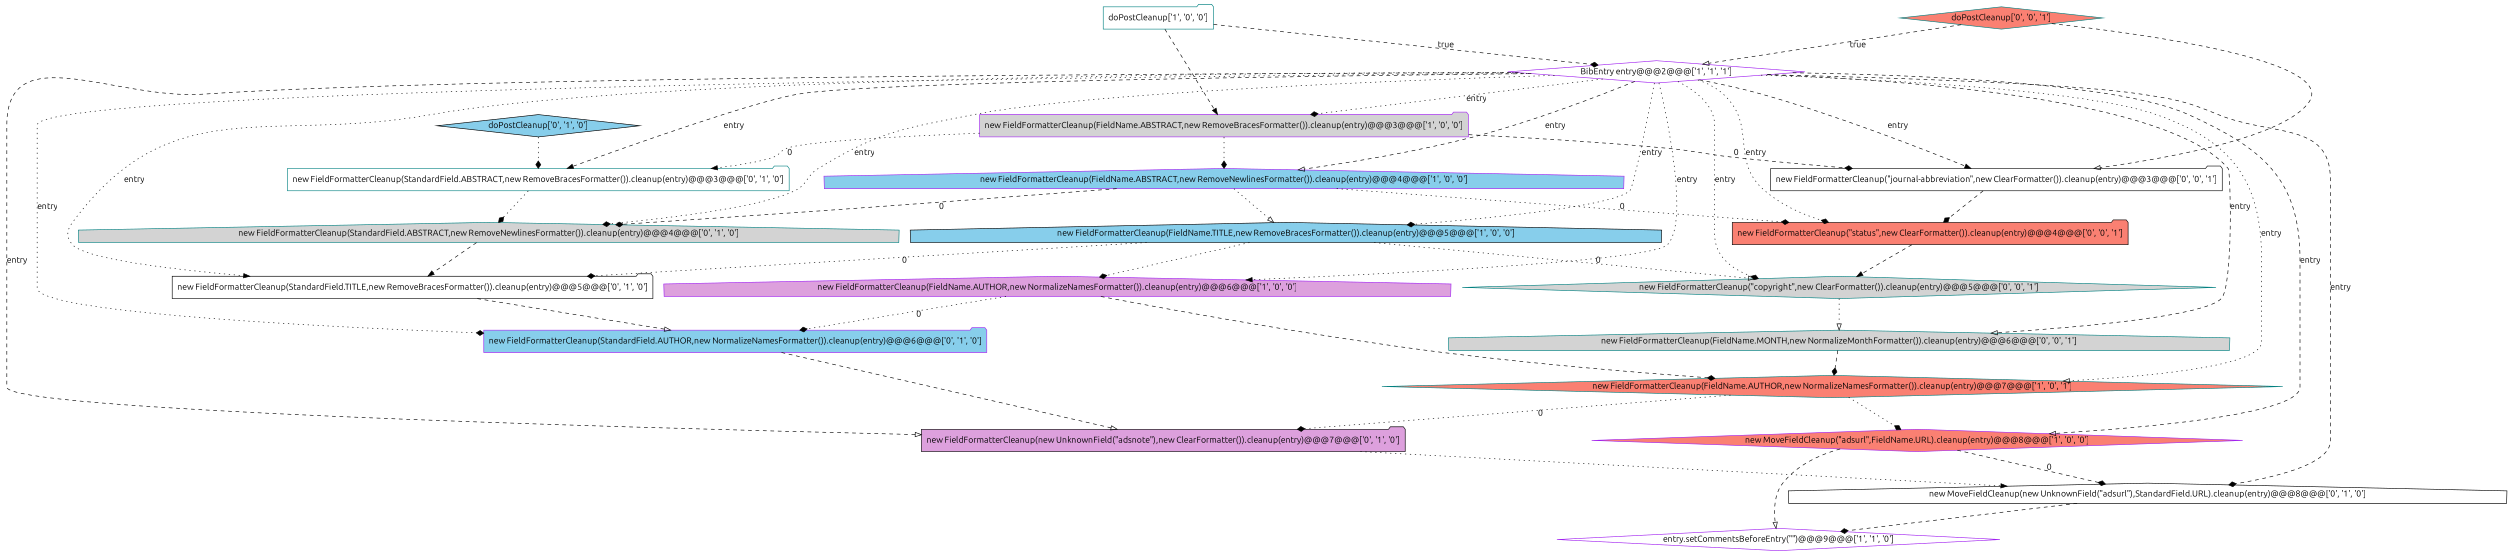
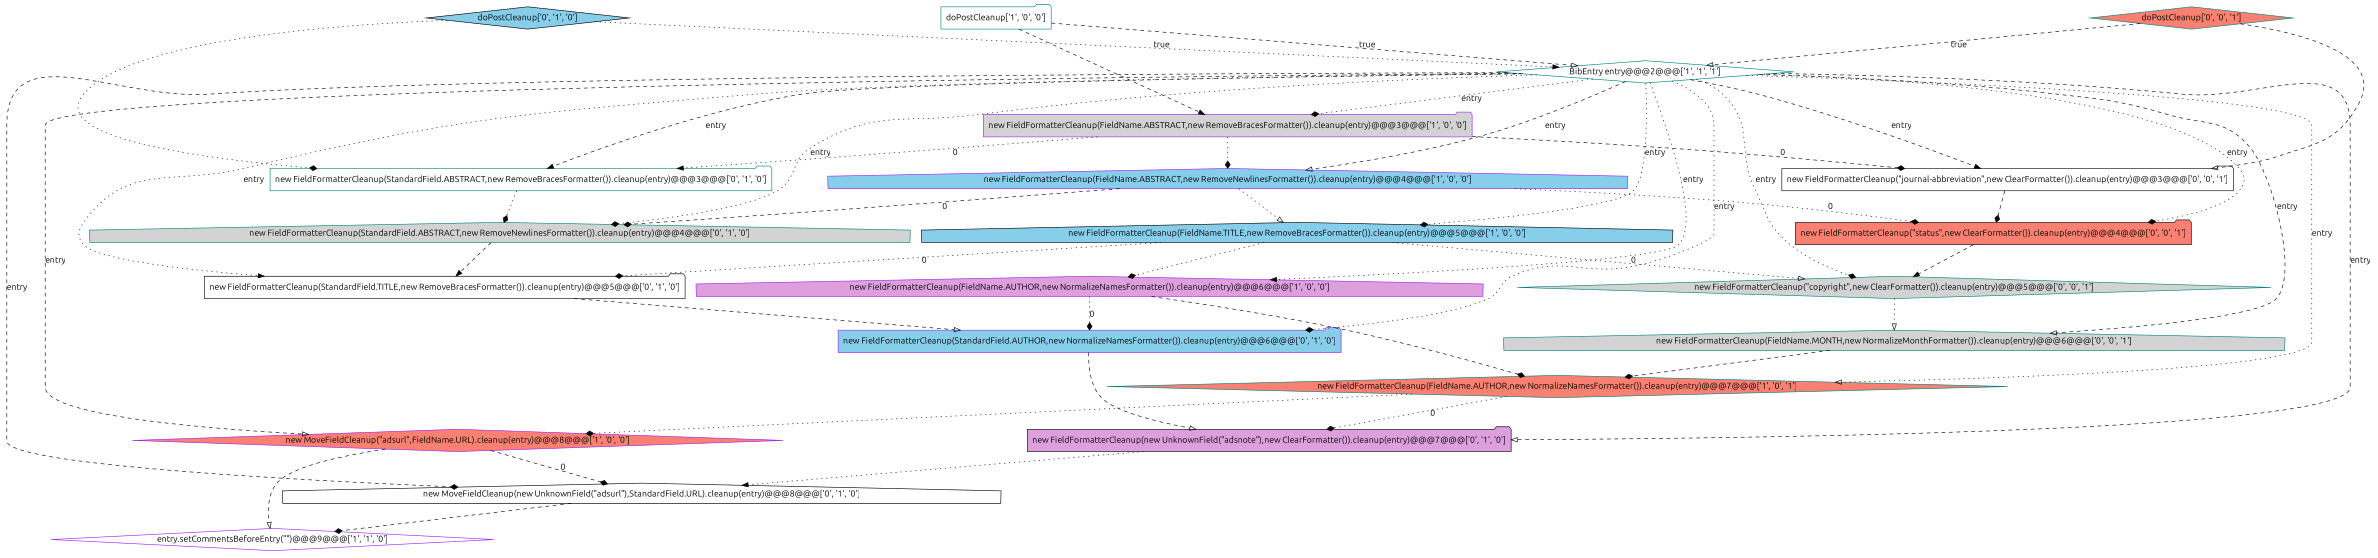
edge "doPostCleanup['0', '1', '0']" -> "BibEntry entry@@@2@@@['1', '1', '1']": added, label "true"
edge "doPostCleanup['1', '0', '0']" -> "BibEntry entry@@@2@@@['1', '1', '1']": arrowhead diamond -> onormal
node "BibEntry entry@@@2@@@['1', '1', '1']": color purple -> teal
